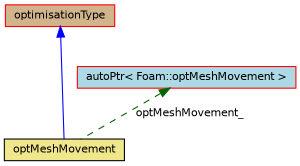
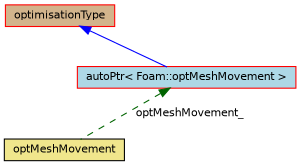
edge "optMeshMovement" -> "optimisationType": now "autoPtr< Foam::optMeshMovement >" -> "optimisationType"
